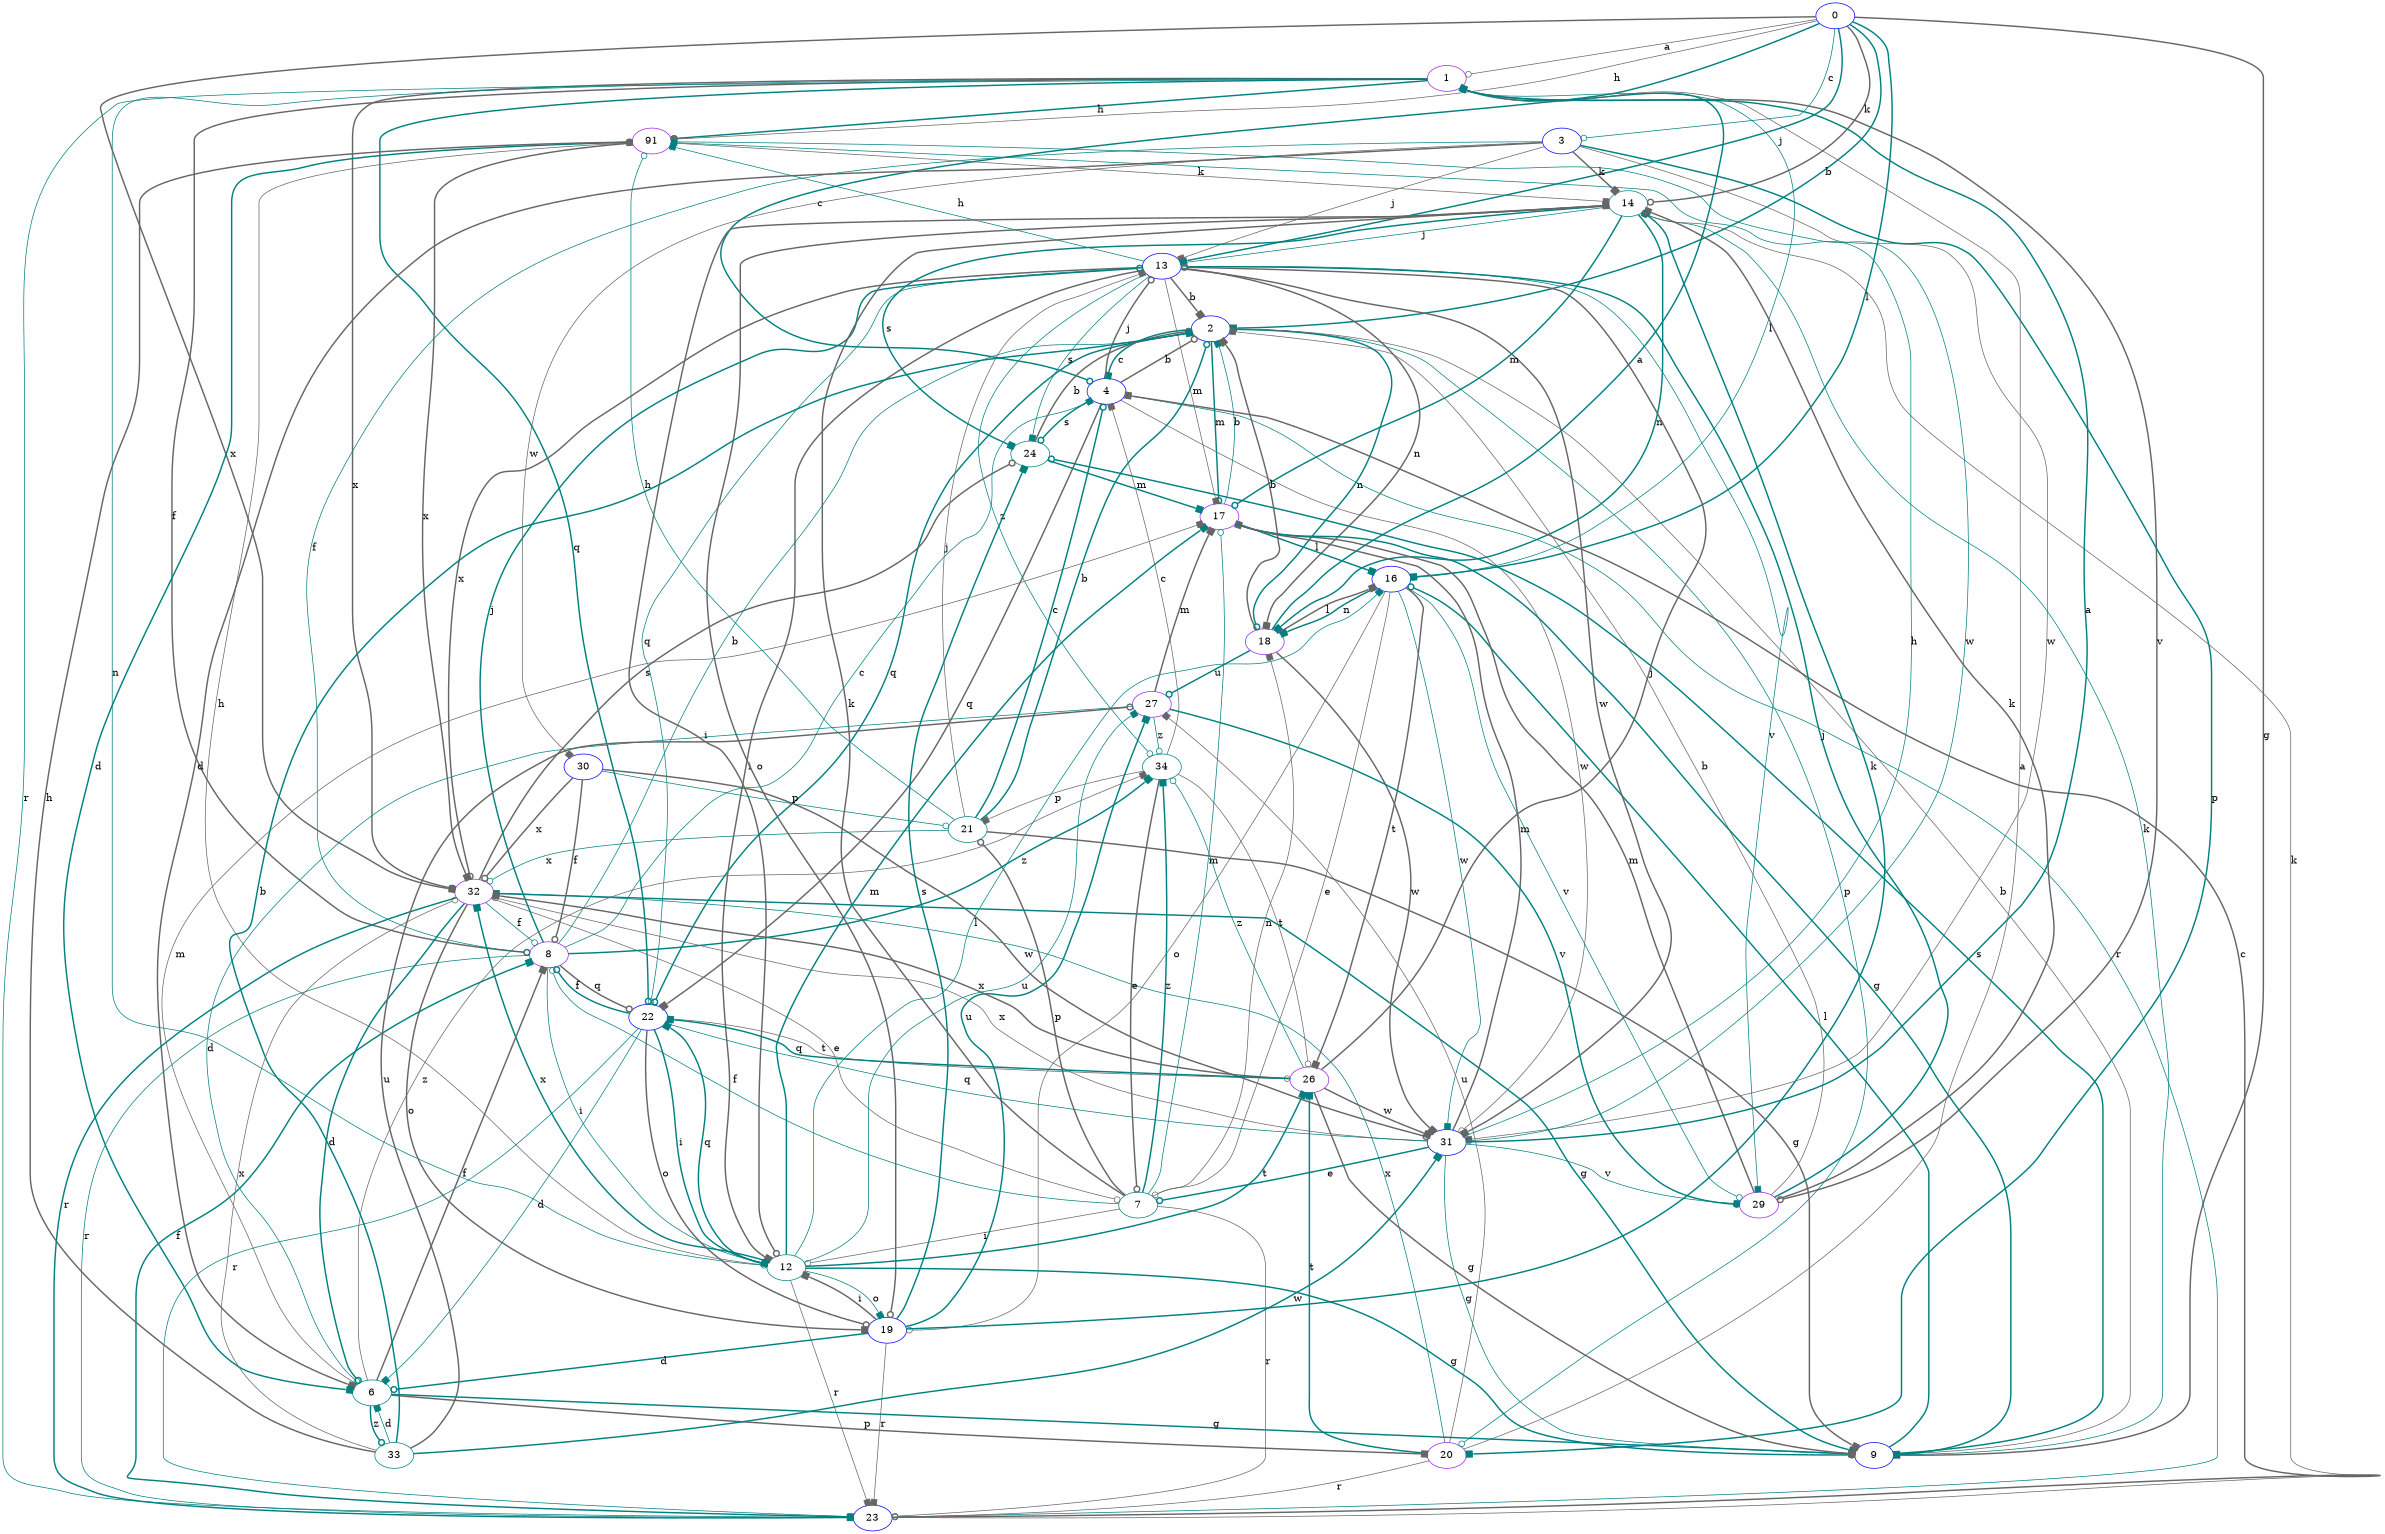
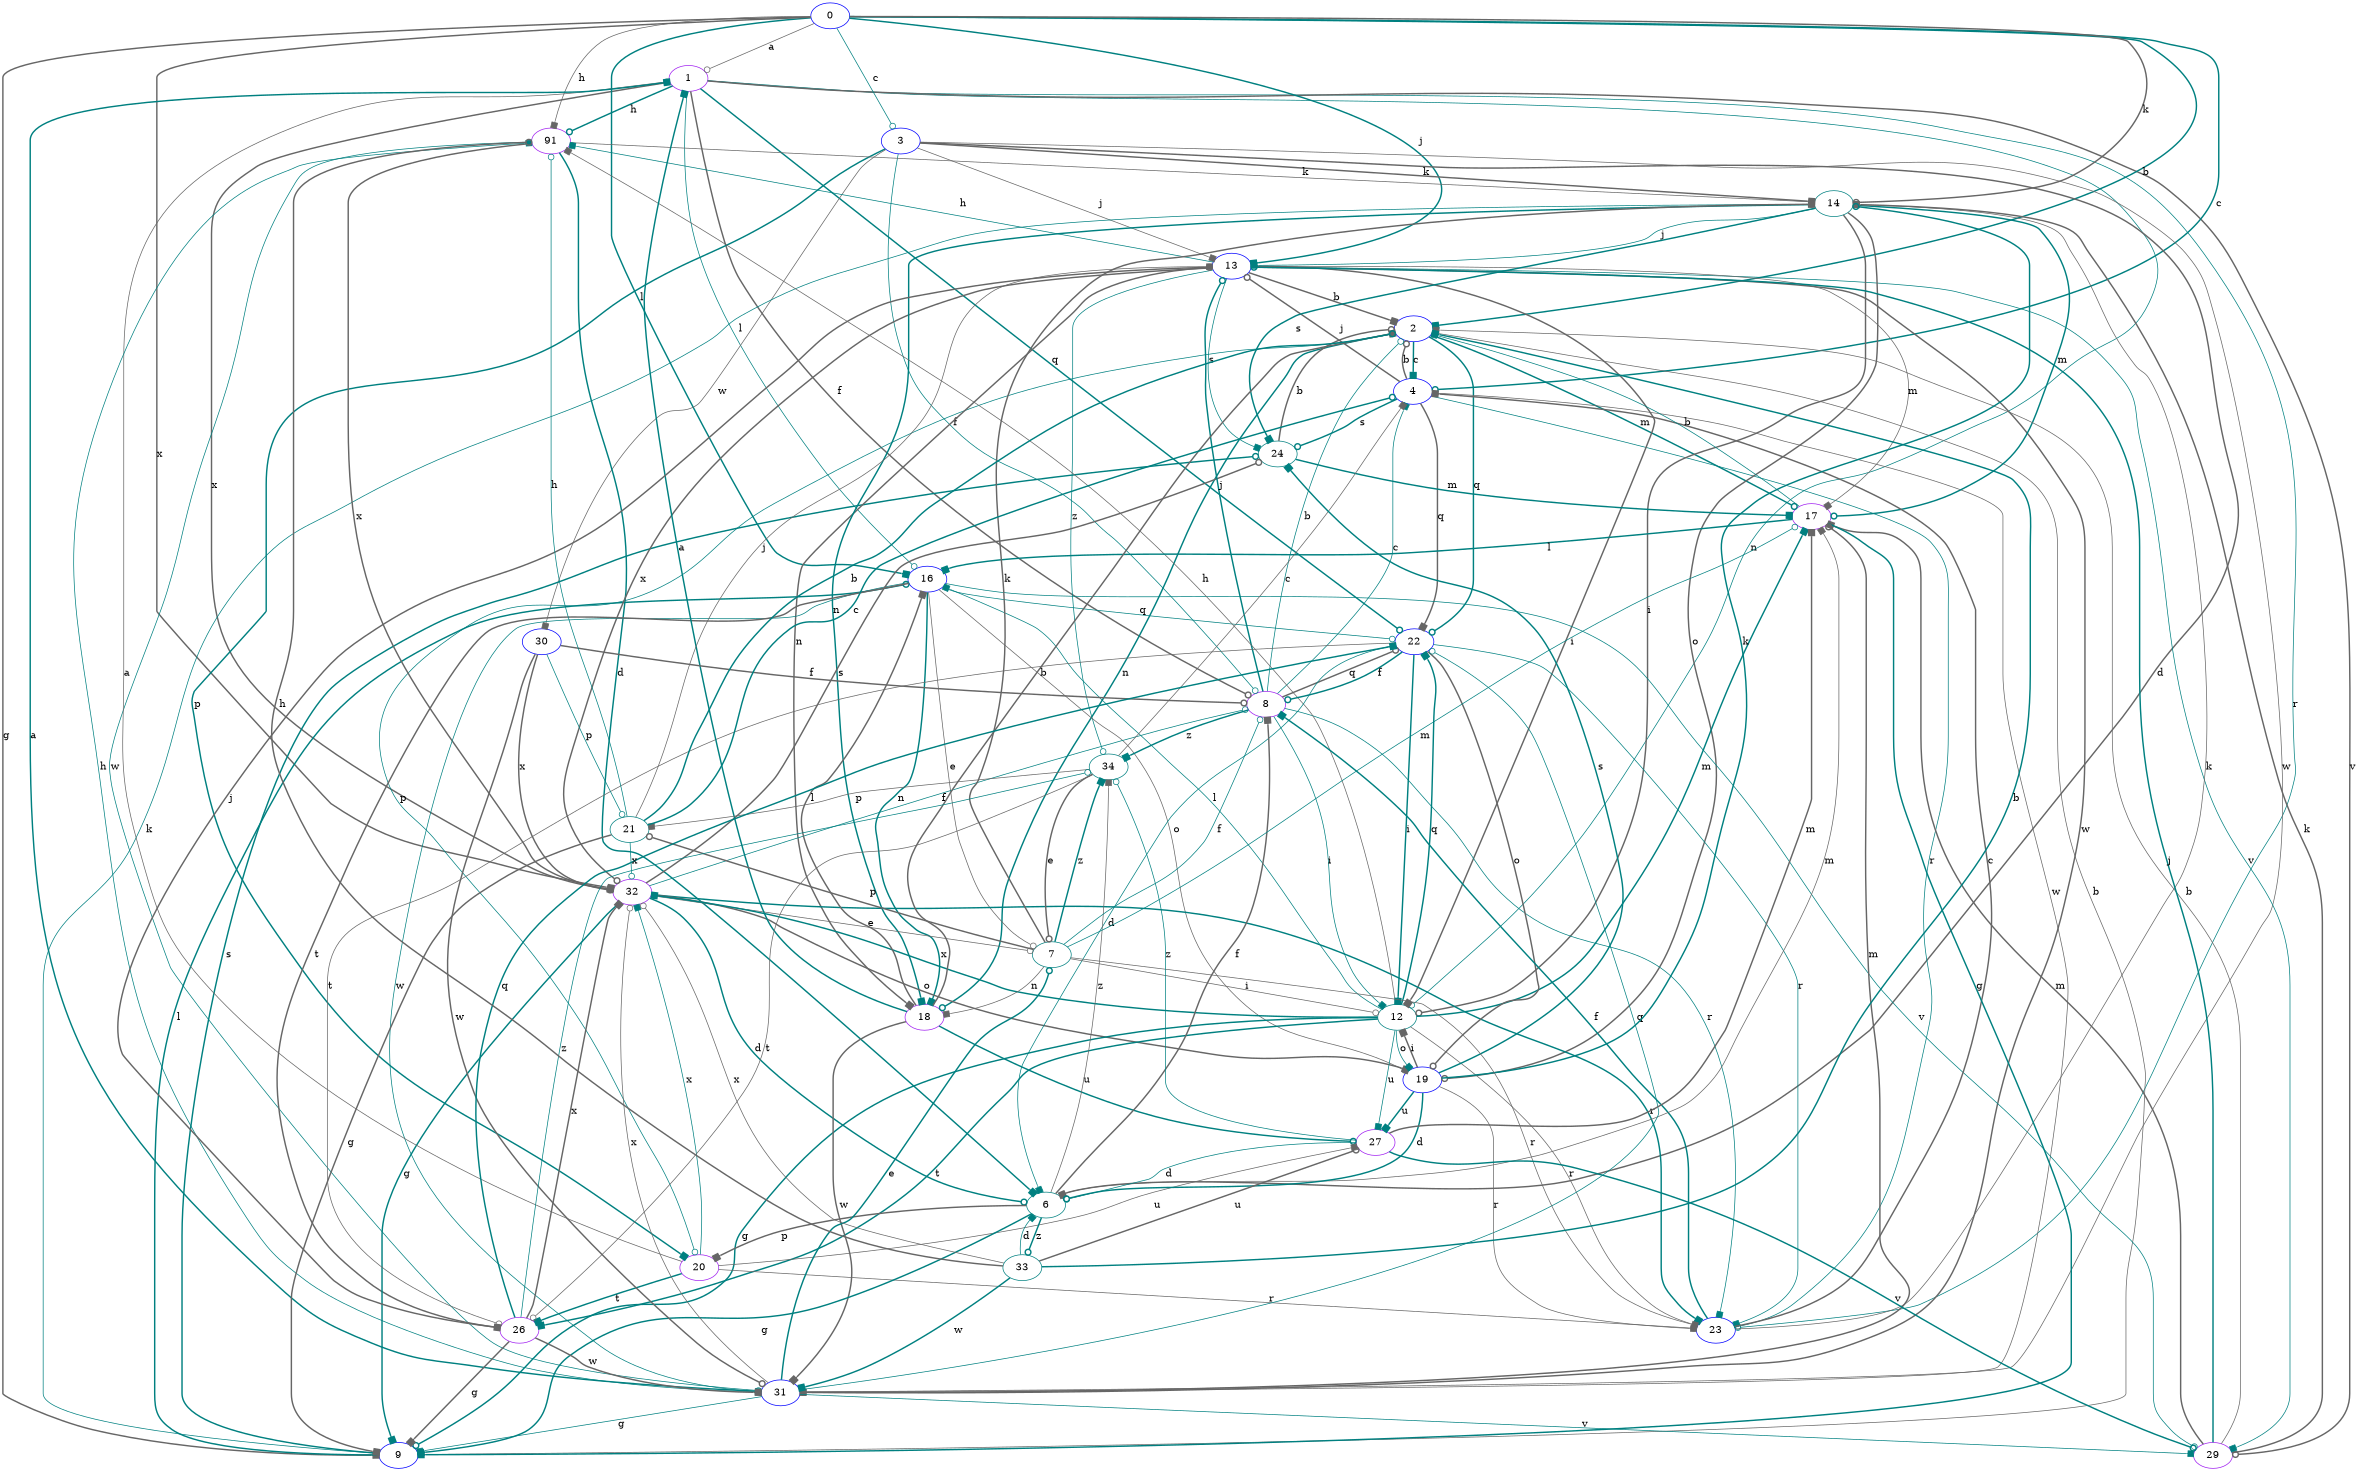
edge "13" -> "22": now "16" -> "22"
